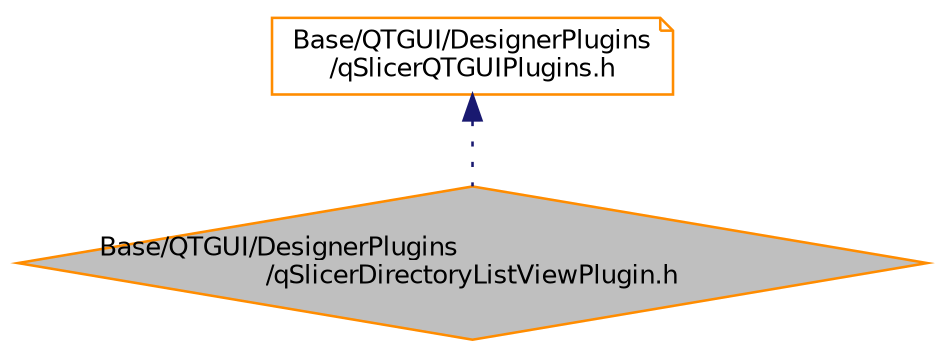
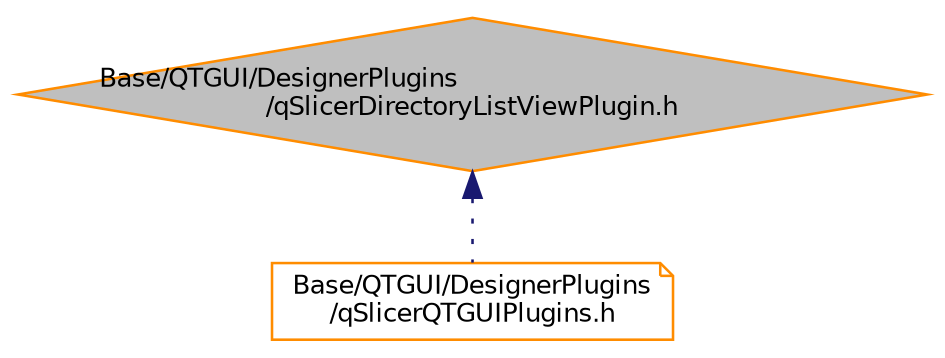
edge "Base/QTGUI/DesignerPlugins /qSlicerDirectoryListViewPlugin.h" -> "Base/QTGUI/DesignerPlugins /qSlicerQTGUIPlugins.h": reversed
